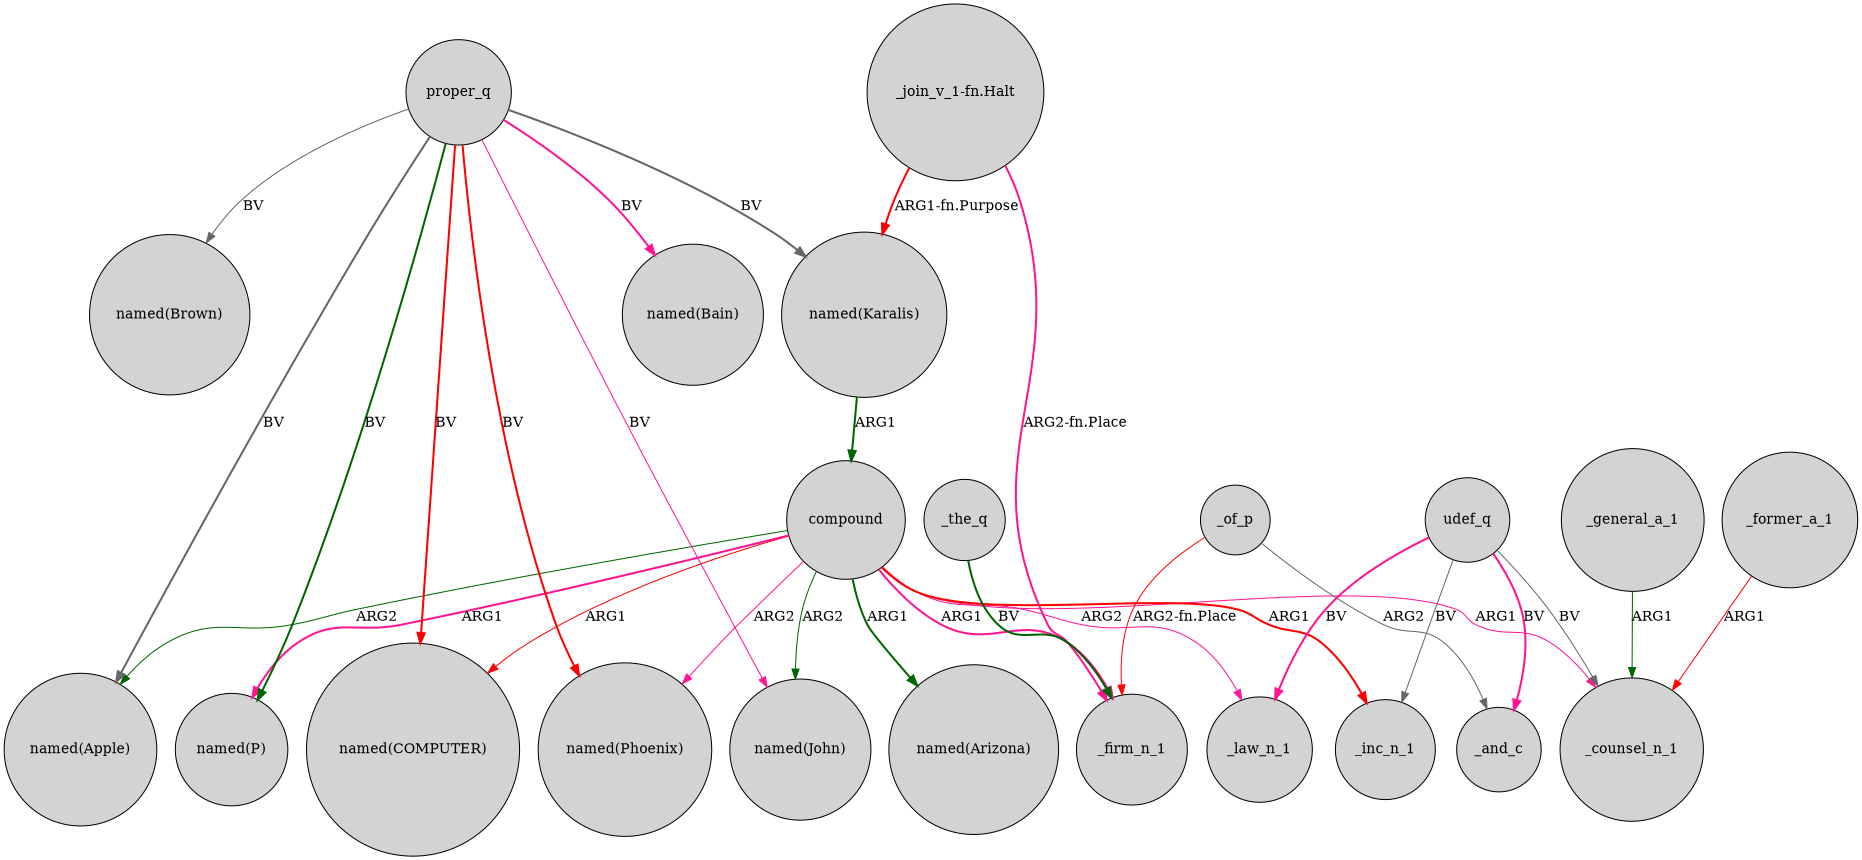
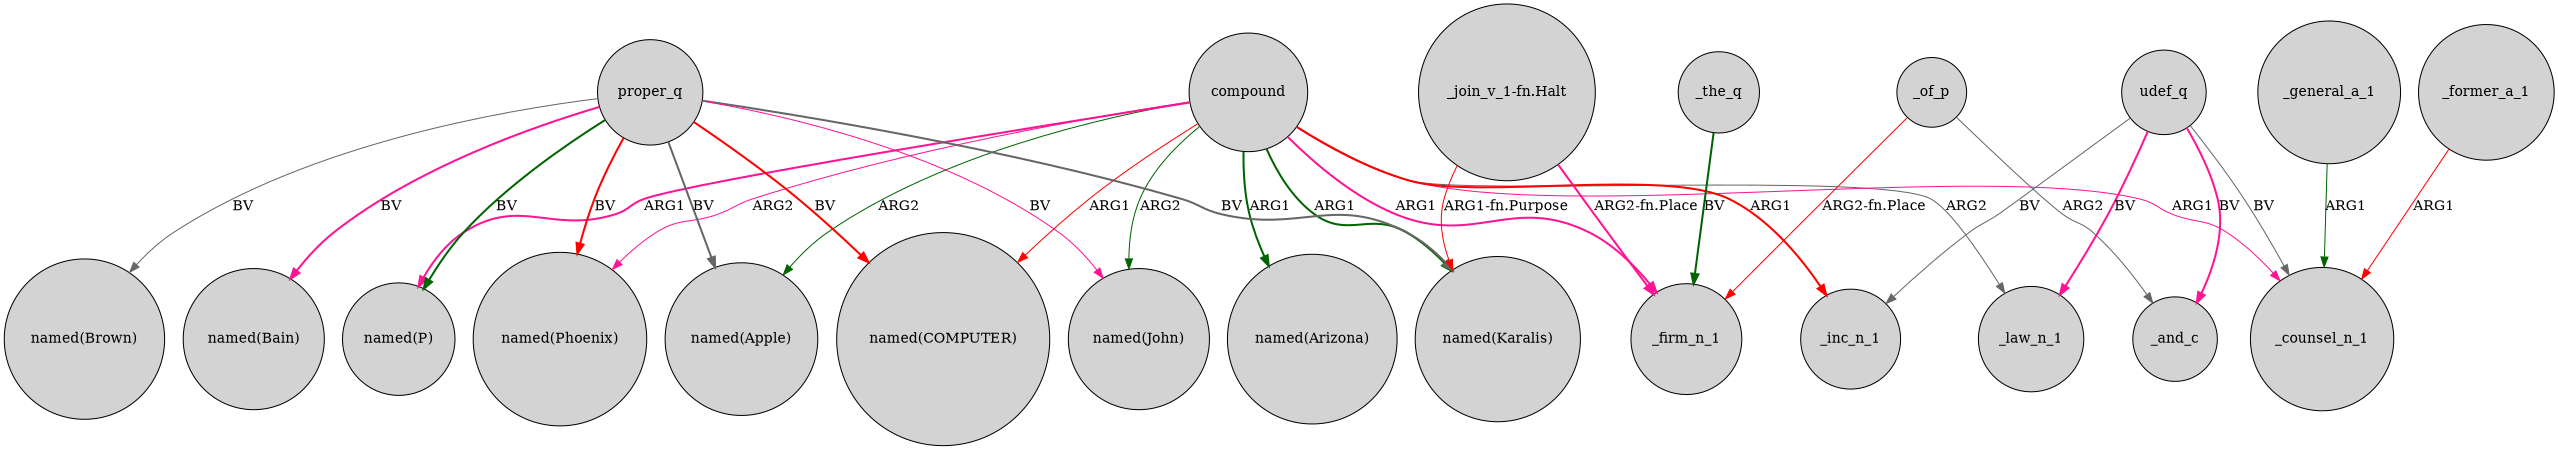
edge "_join_v_1-fn.Halt" -> "named(Karalis)": style bold -> solid
edge "named(Karalis)" -> "compound": reversed
edge "compound" -> "_law_n_1": color deeppink -> gray40
